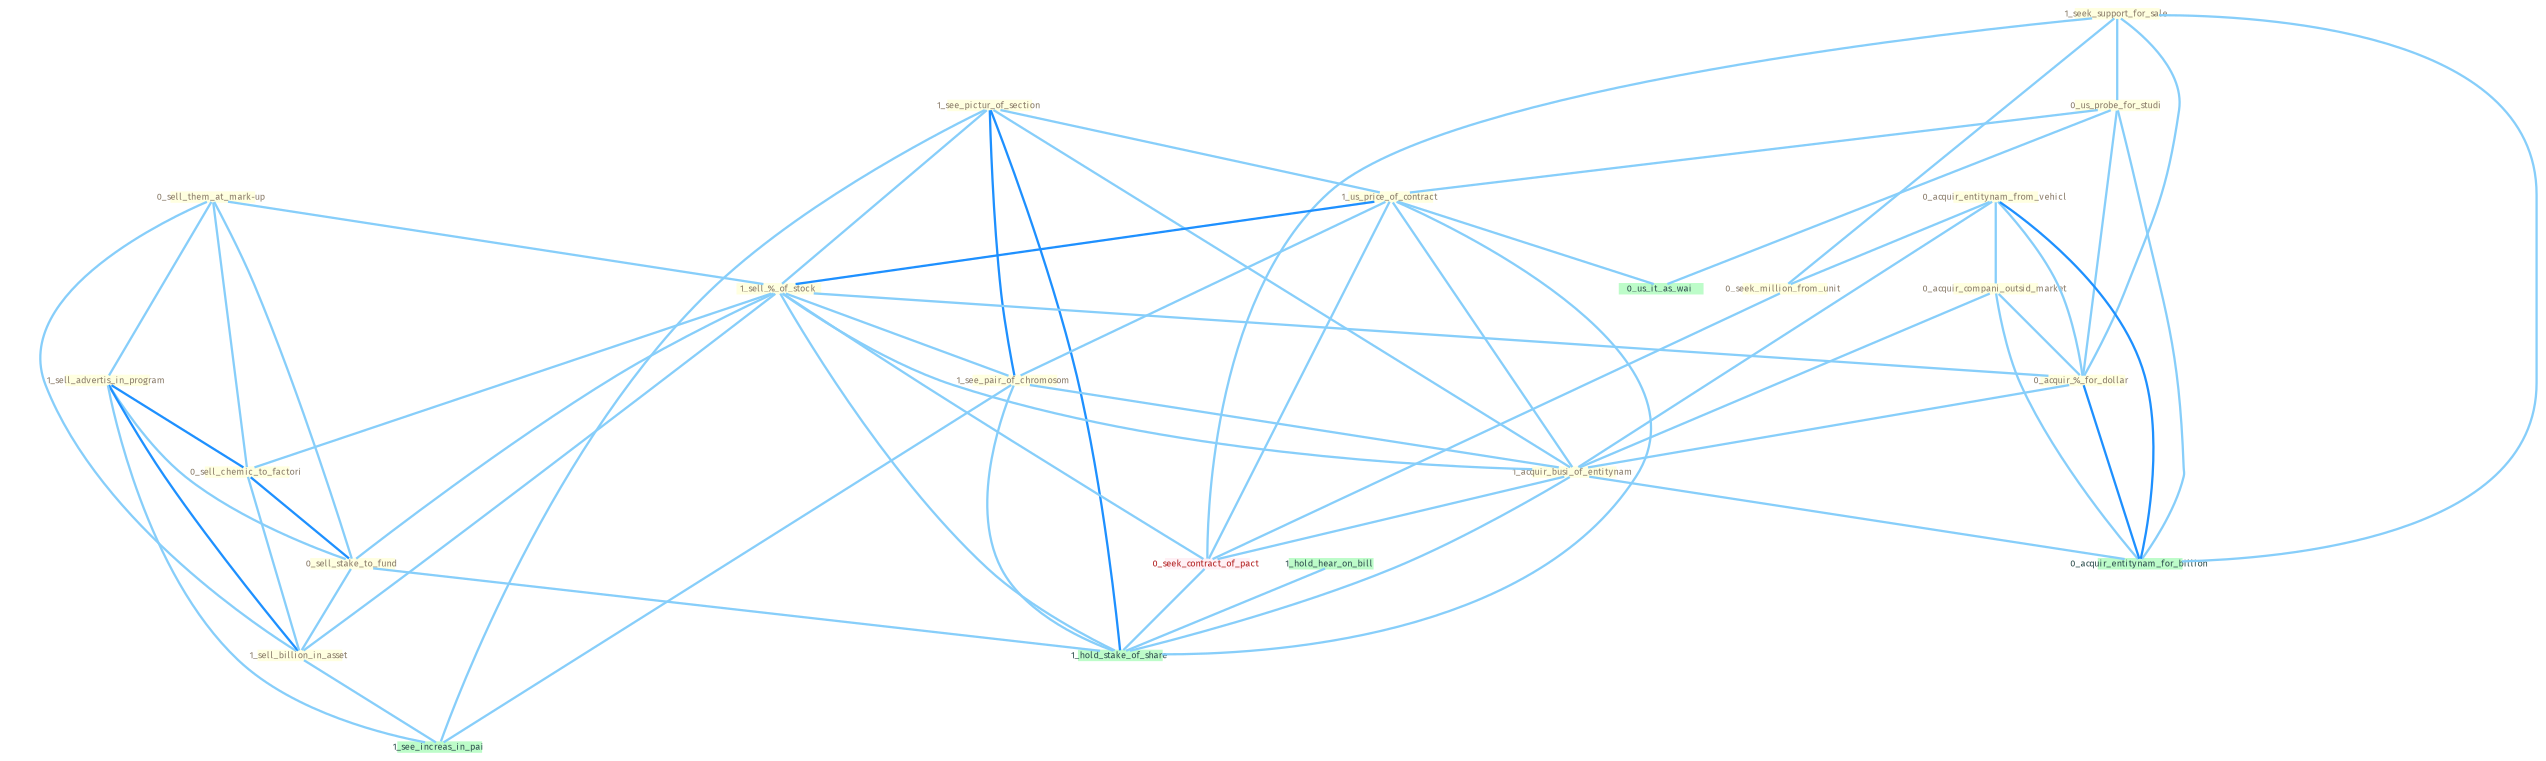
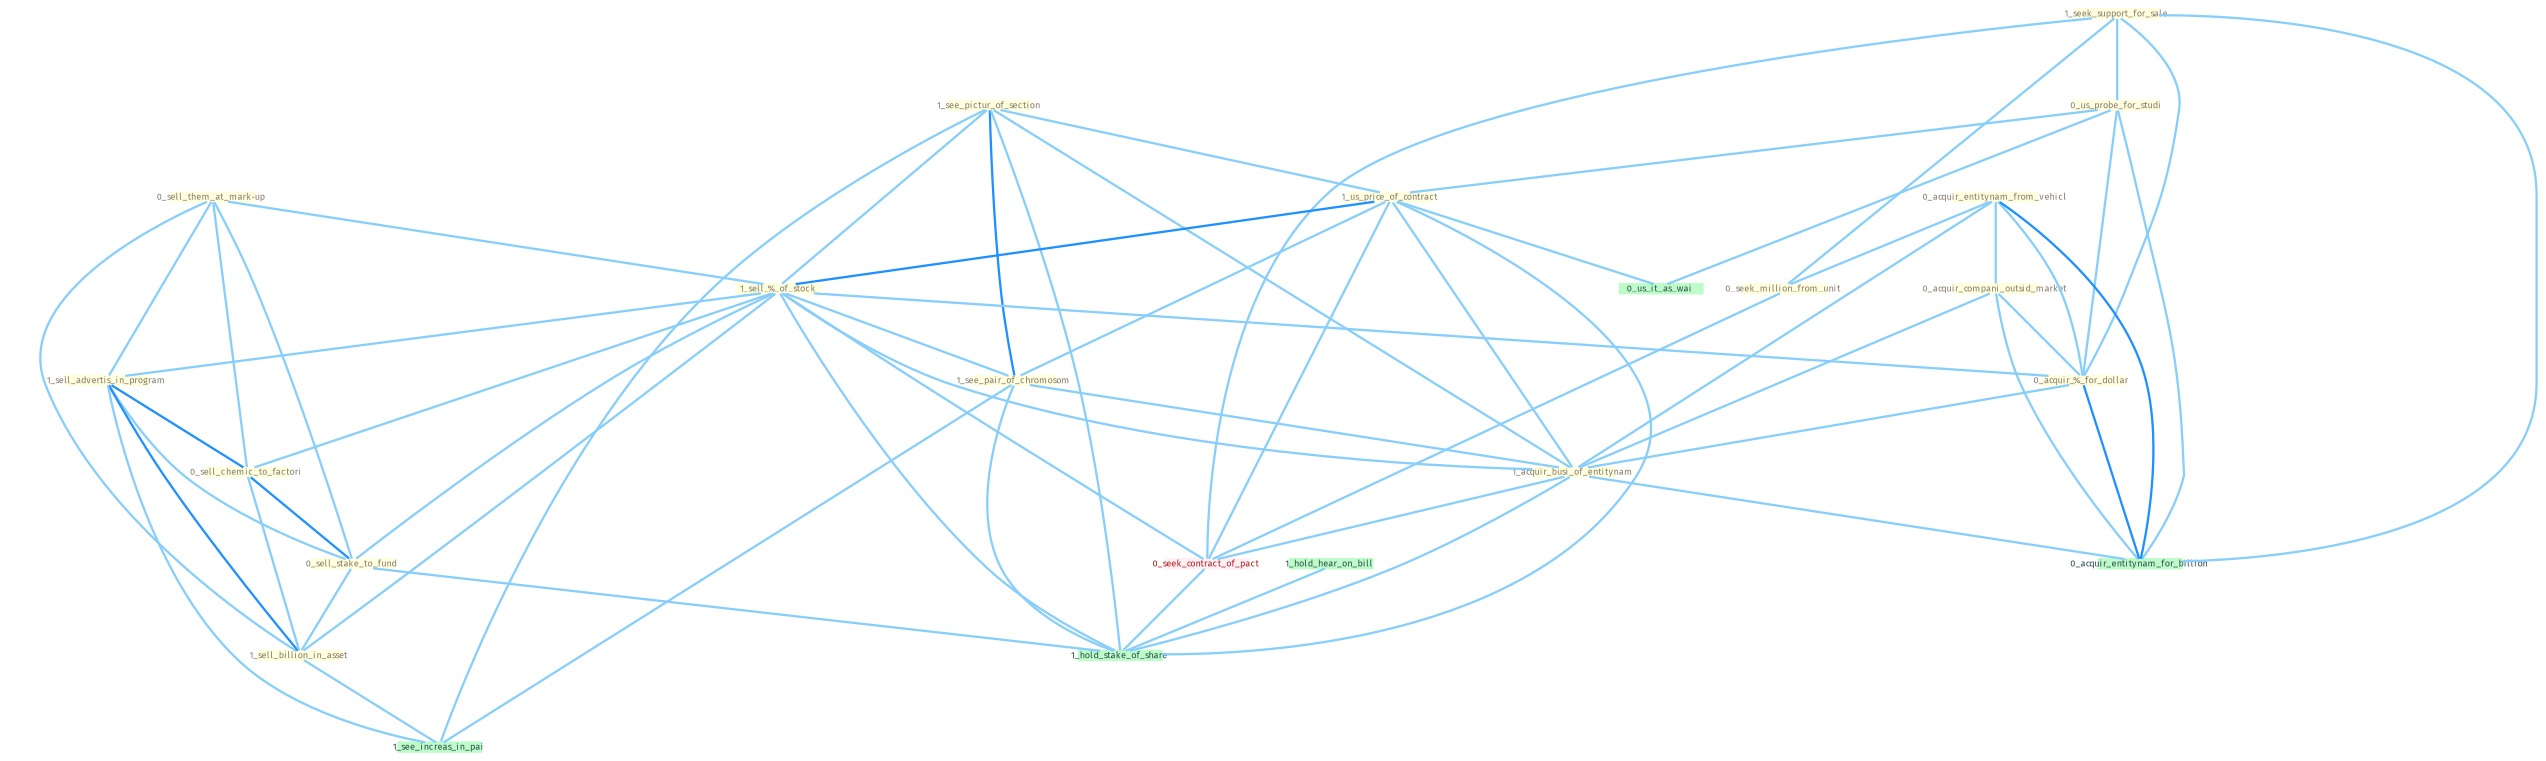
edge "1_sell_%_of_stock" -- "1_sell_advertis_in_program": added
edge "1_see_pictur_of_section" -- "1_hold_stake_of_share": color #1e90ff -> #87cefa
